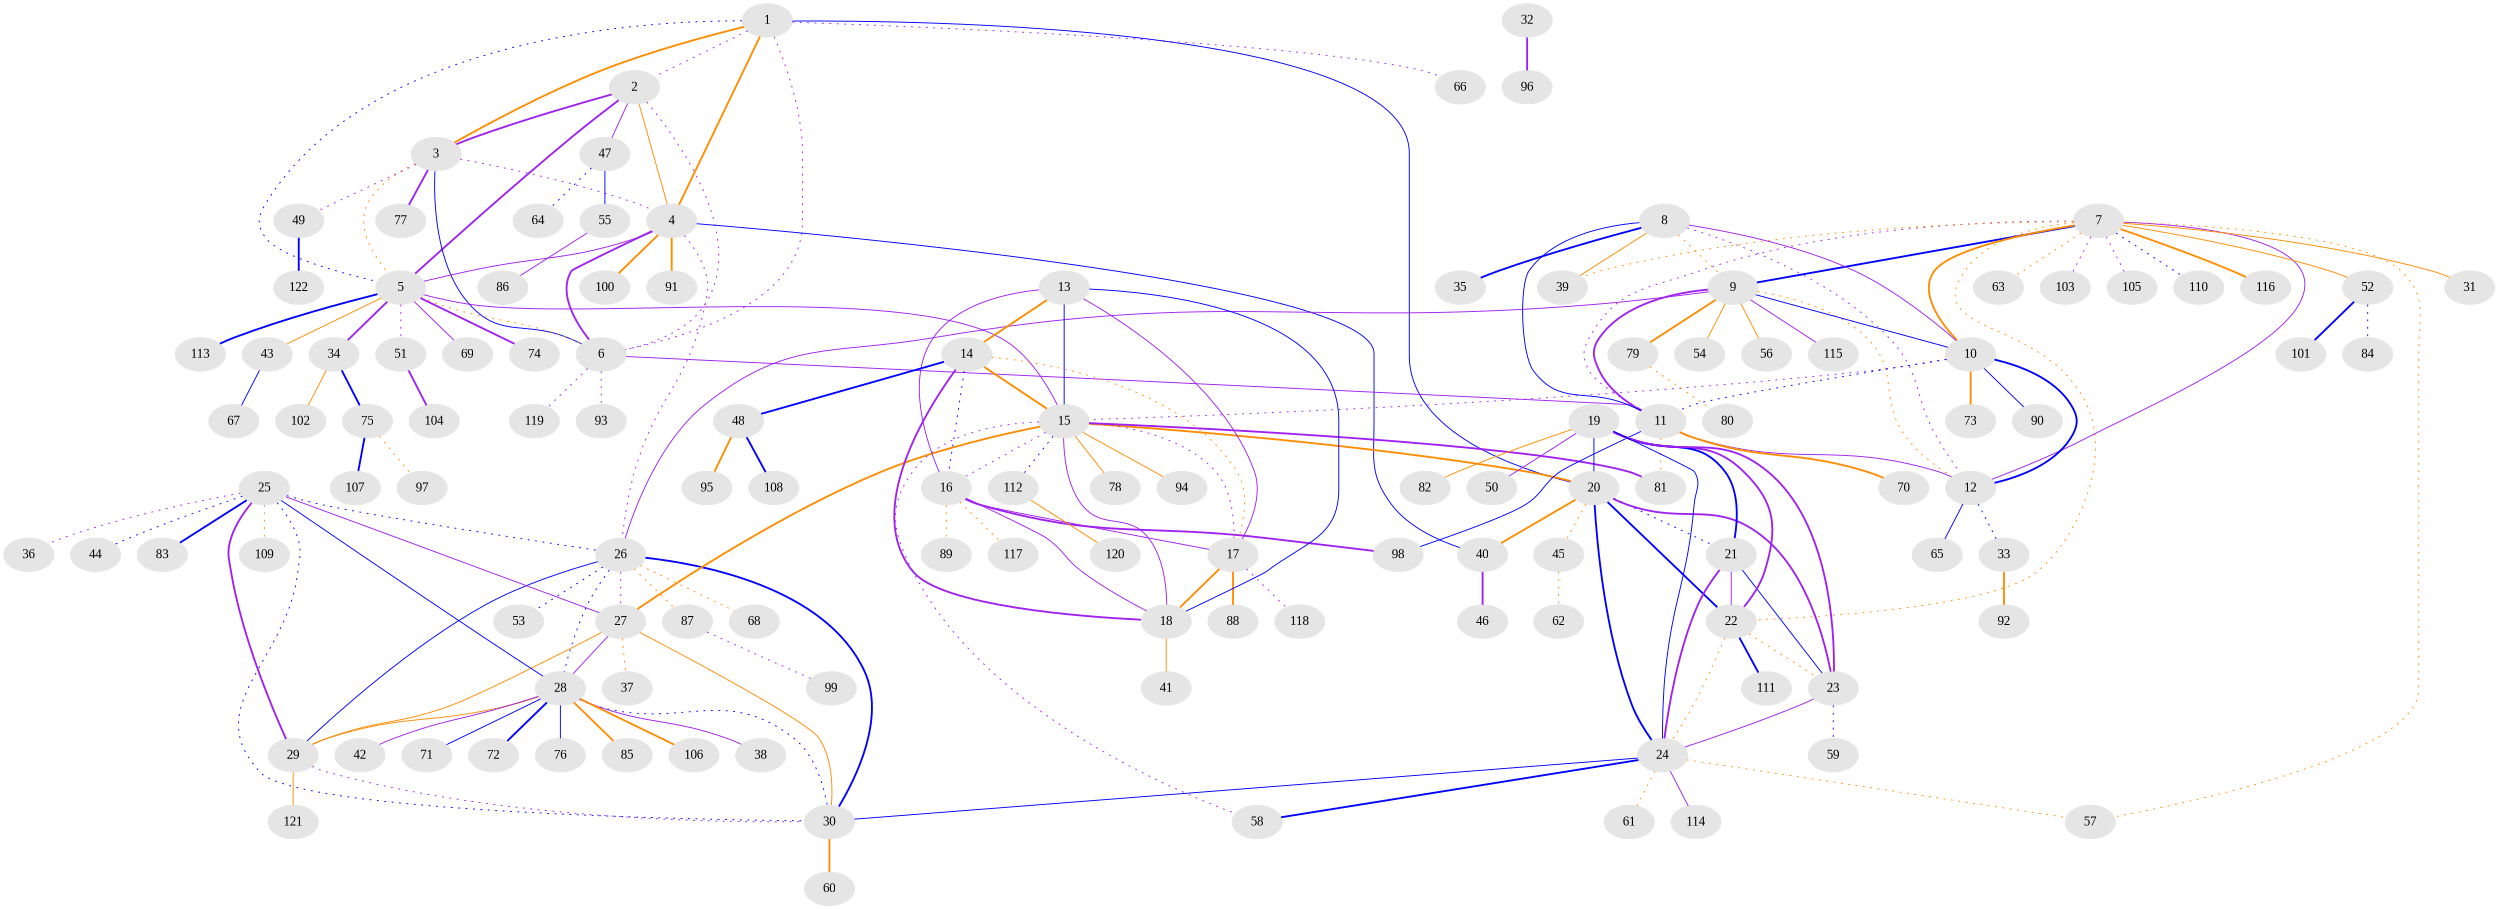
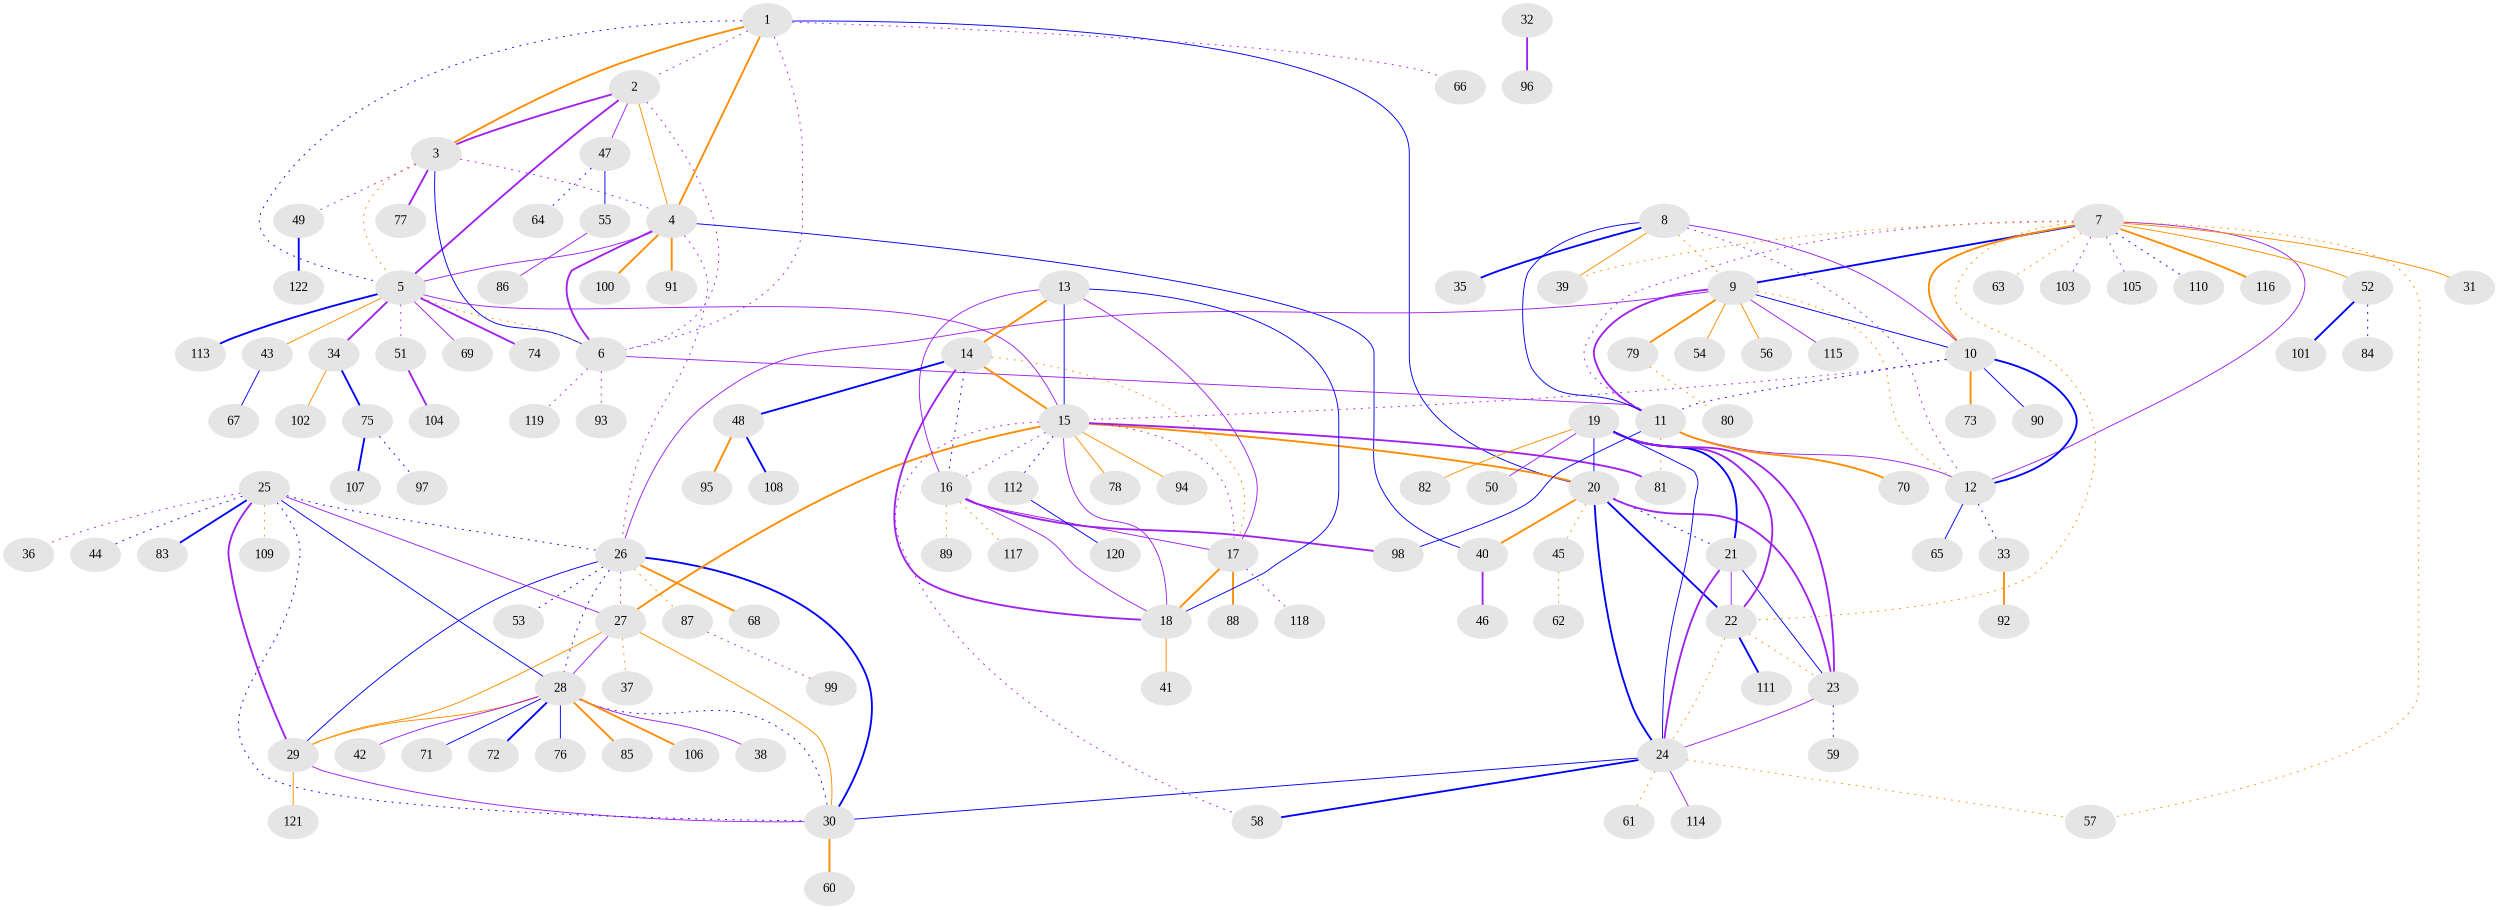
edge "75" -- "97": color darkorange -> blue
edge "112" -- "120": color darkorange -> blue
edge "26" -- "68": style dotted -> bold
edge "29" -- "30": style dotted -> solid
